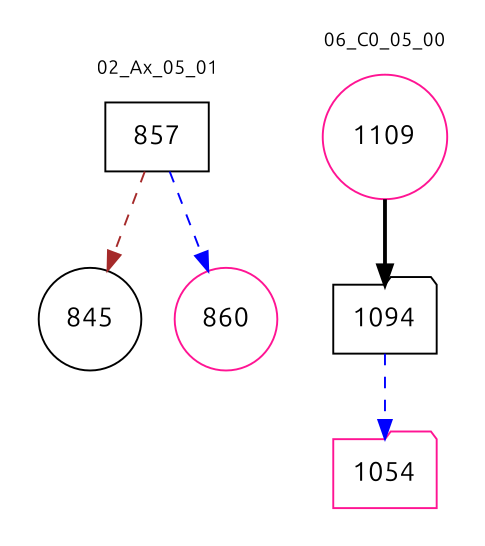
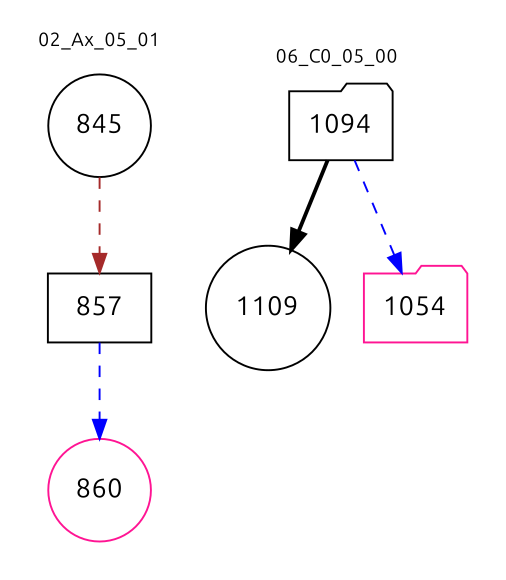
node "1109": color deeppink -> black
edge "857" -> "845": reversed
edge "1109" -> "1094": reversed
